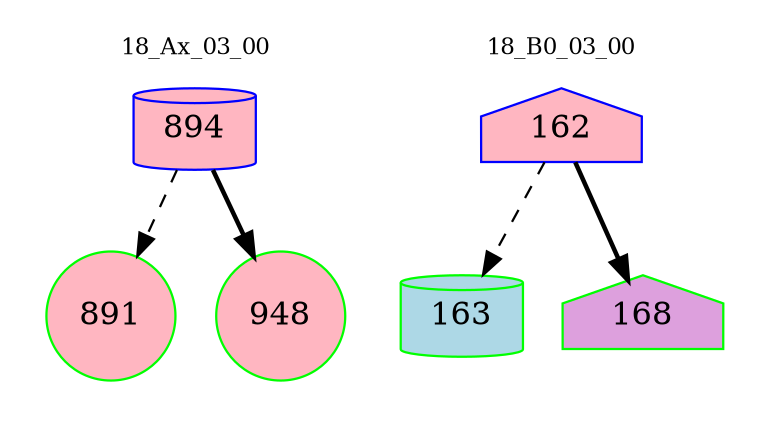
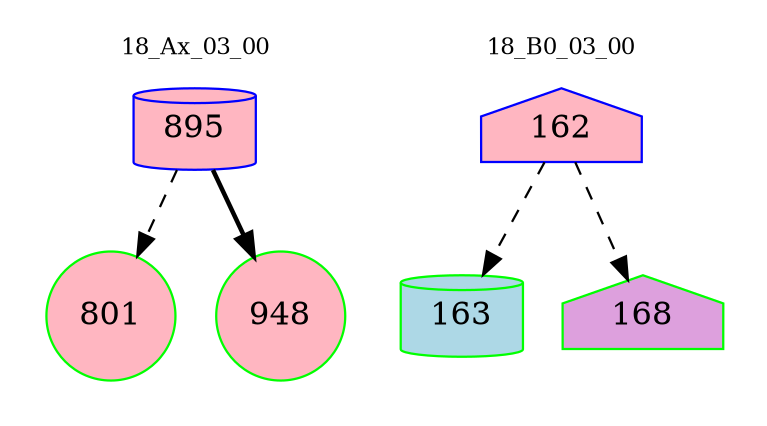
node "894": label "894" -> "895"
edge "162" -> "168": style bold -> dashed
node "891": label "891" -> "801"
